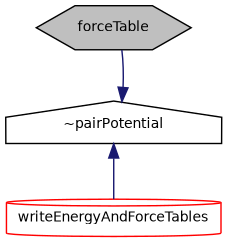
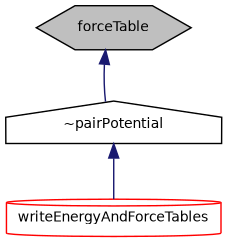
edge "forceTable" -> "~pairPotential": reversed
